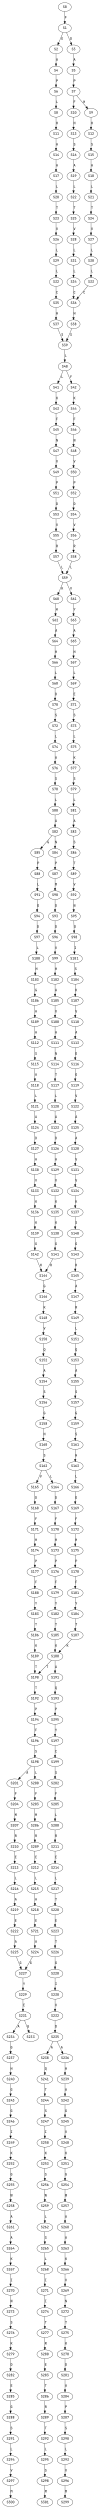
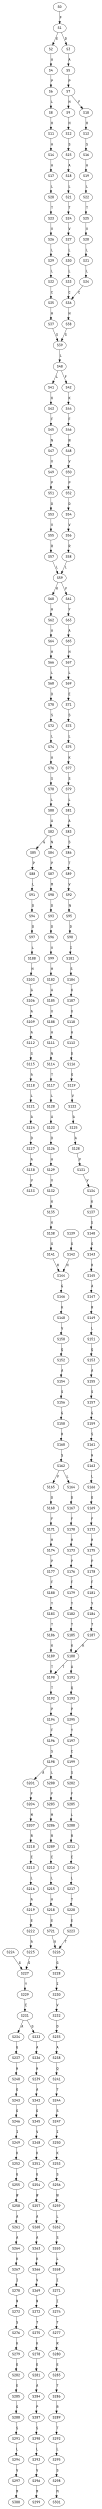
node "S136": removed
edge "S721" -> "S224": now "S721" -> "S226"
edge "S235" -> "S236": now "S233" -> "S236"
